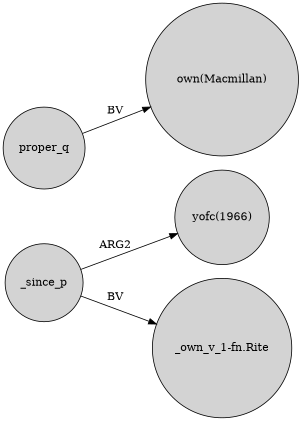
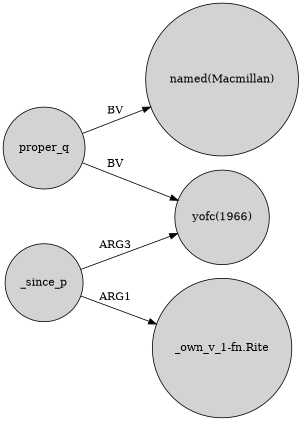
node "own(Macmillan)": label "own(Macmillan)" -> "named(Macmillan)"
edge "proper_q" -> "yofc(1966)": added, label "BV"
edge "_since_p" -> "yofc(1966)": label "ARG2" -> "ARG3"
edge "_since_p" -> "_own_v_1-fn.Rite": label "BV" -> "ARG1"
